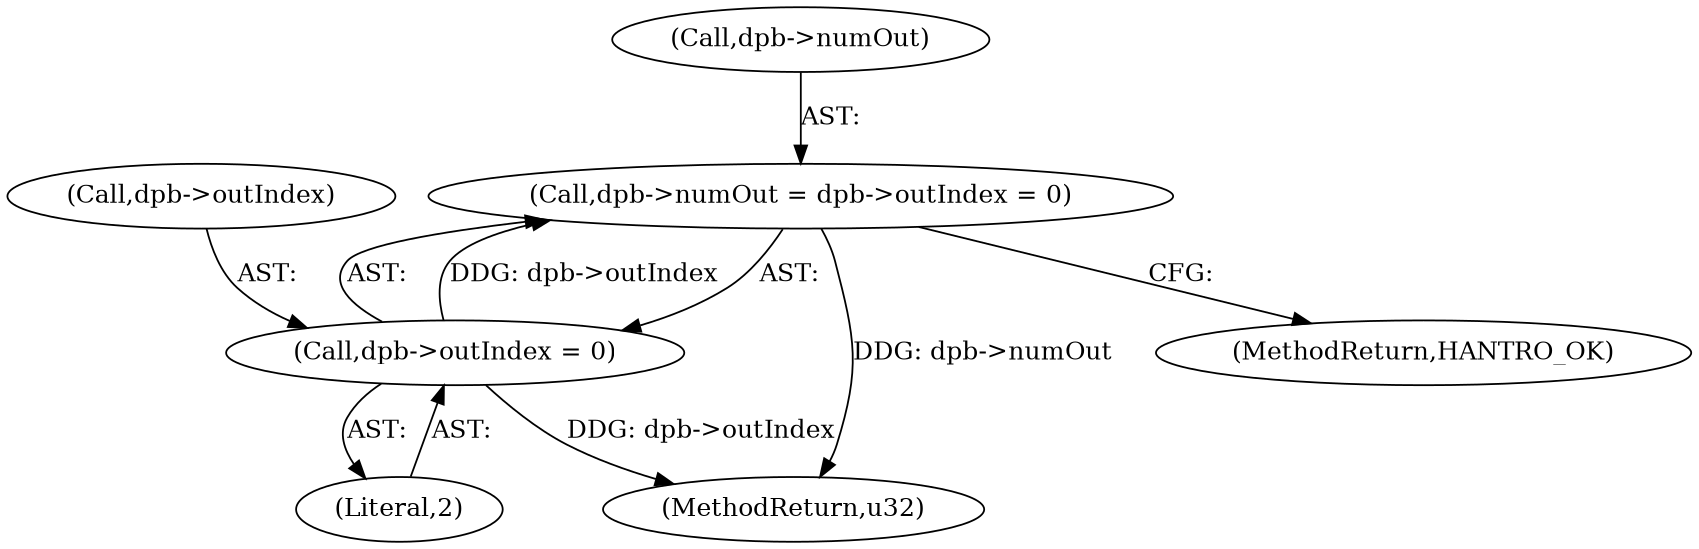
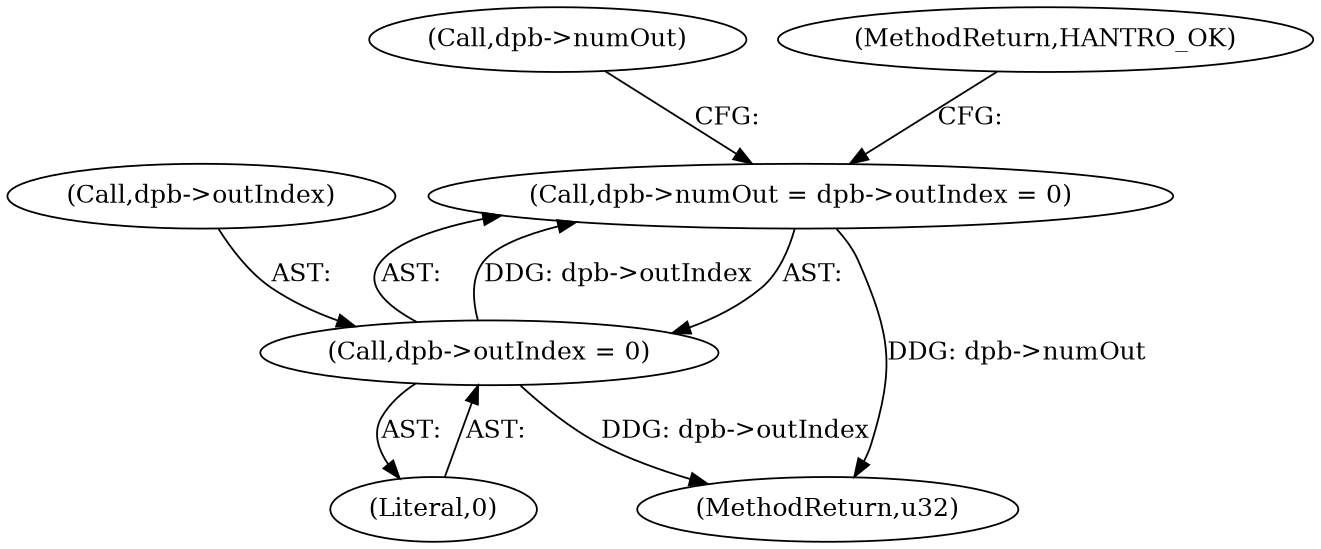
edge "(Call,dpb->numOut)" -> "(Call,dpb->numOut = dpb->outIndex = 0)": label "AST: " -> "CFG: "
edge "(Call,dpb->numOut = dpb->outIndex = 0)" -> "(MethodReturn,HANTRO_OK)": reversed
node "(Literal,2)": label "(Literal,2)" -> "(Literal,0)"
